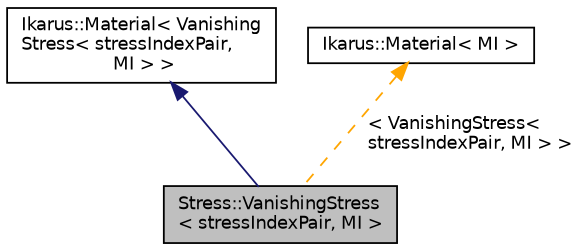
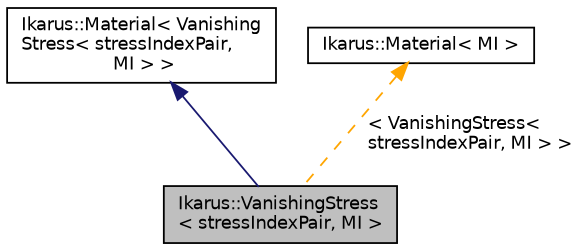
node "Stress::VanishingStress < stressIndexPair, MI >": label "Stress::VanishingStress < stressIndexPair, MI >" -> "Ikarus::VanishingStress < stressIndexPair, MI >"
